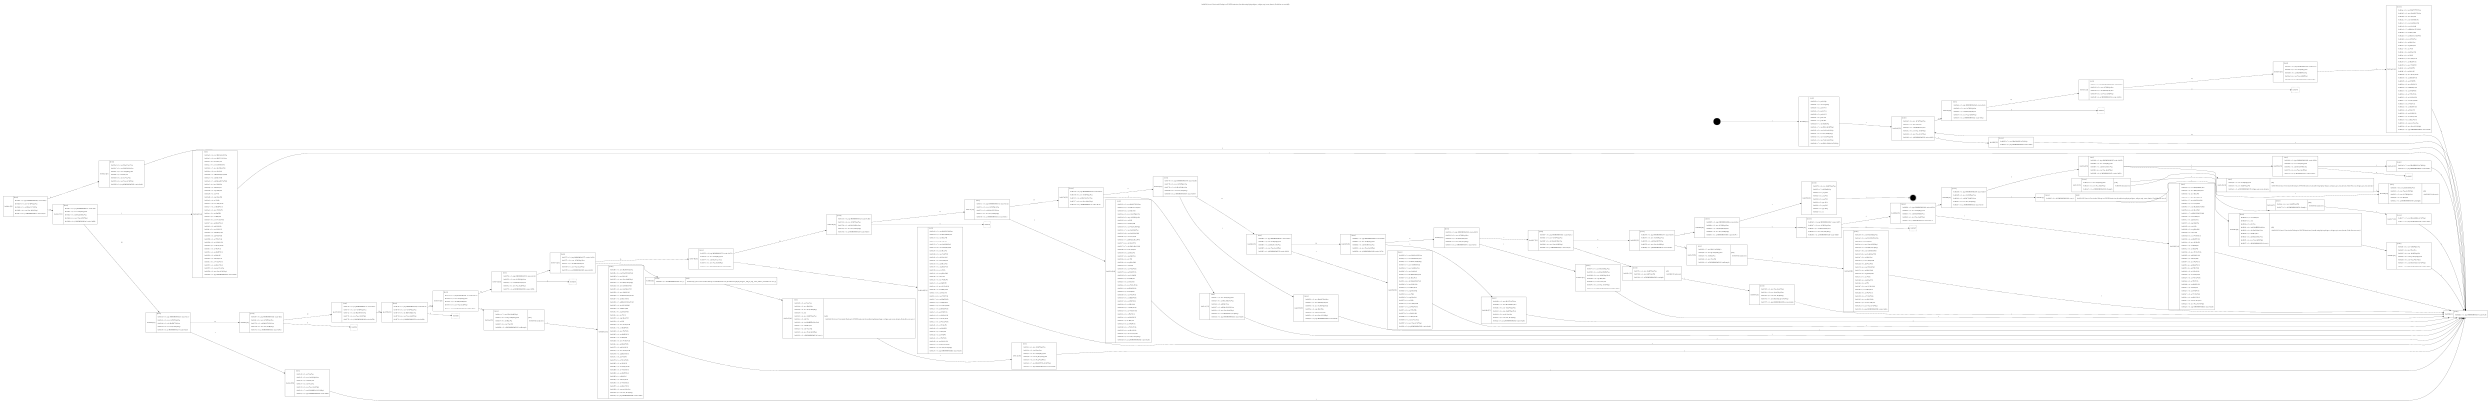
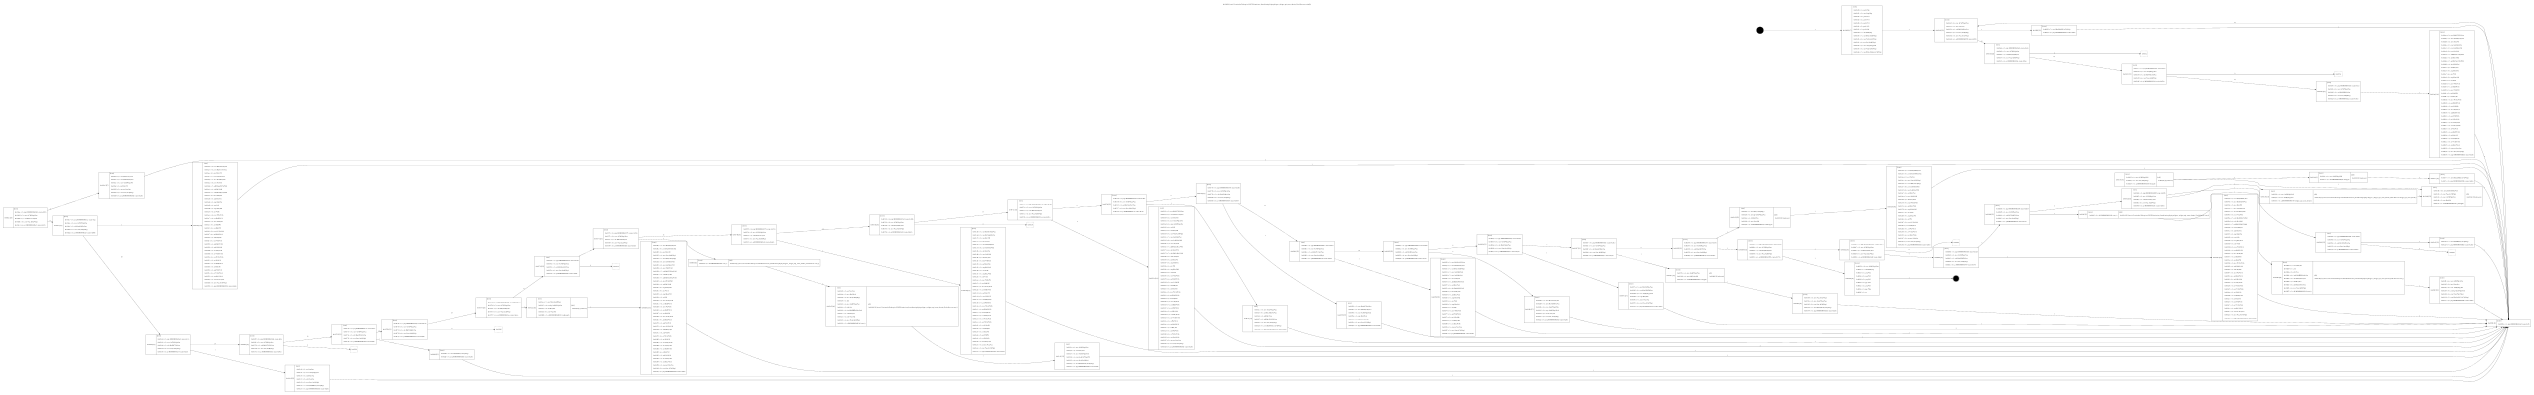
node "0x401da8 [12]": added
